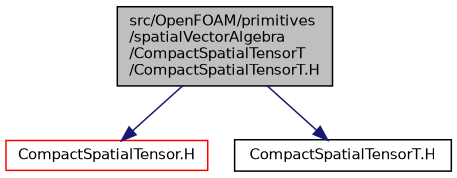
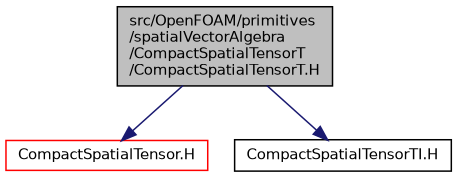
node "CompactSpatialTensorT.H": label "CompactSpatialTensorT.H" -> "CompactSpatialTensorTI.H"
